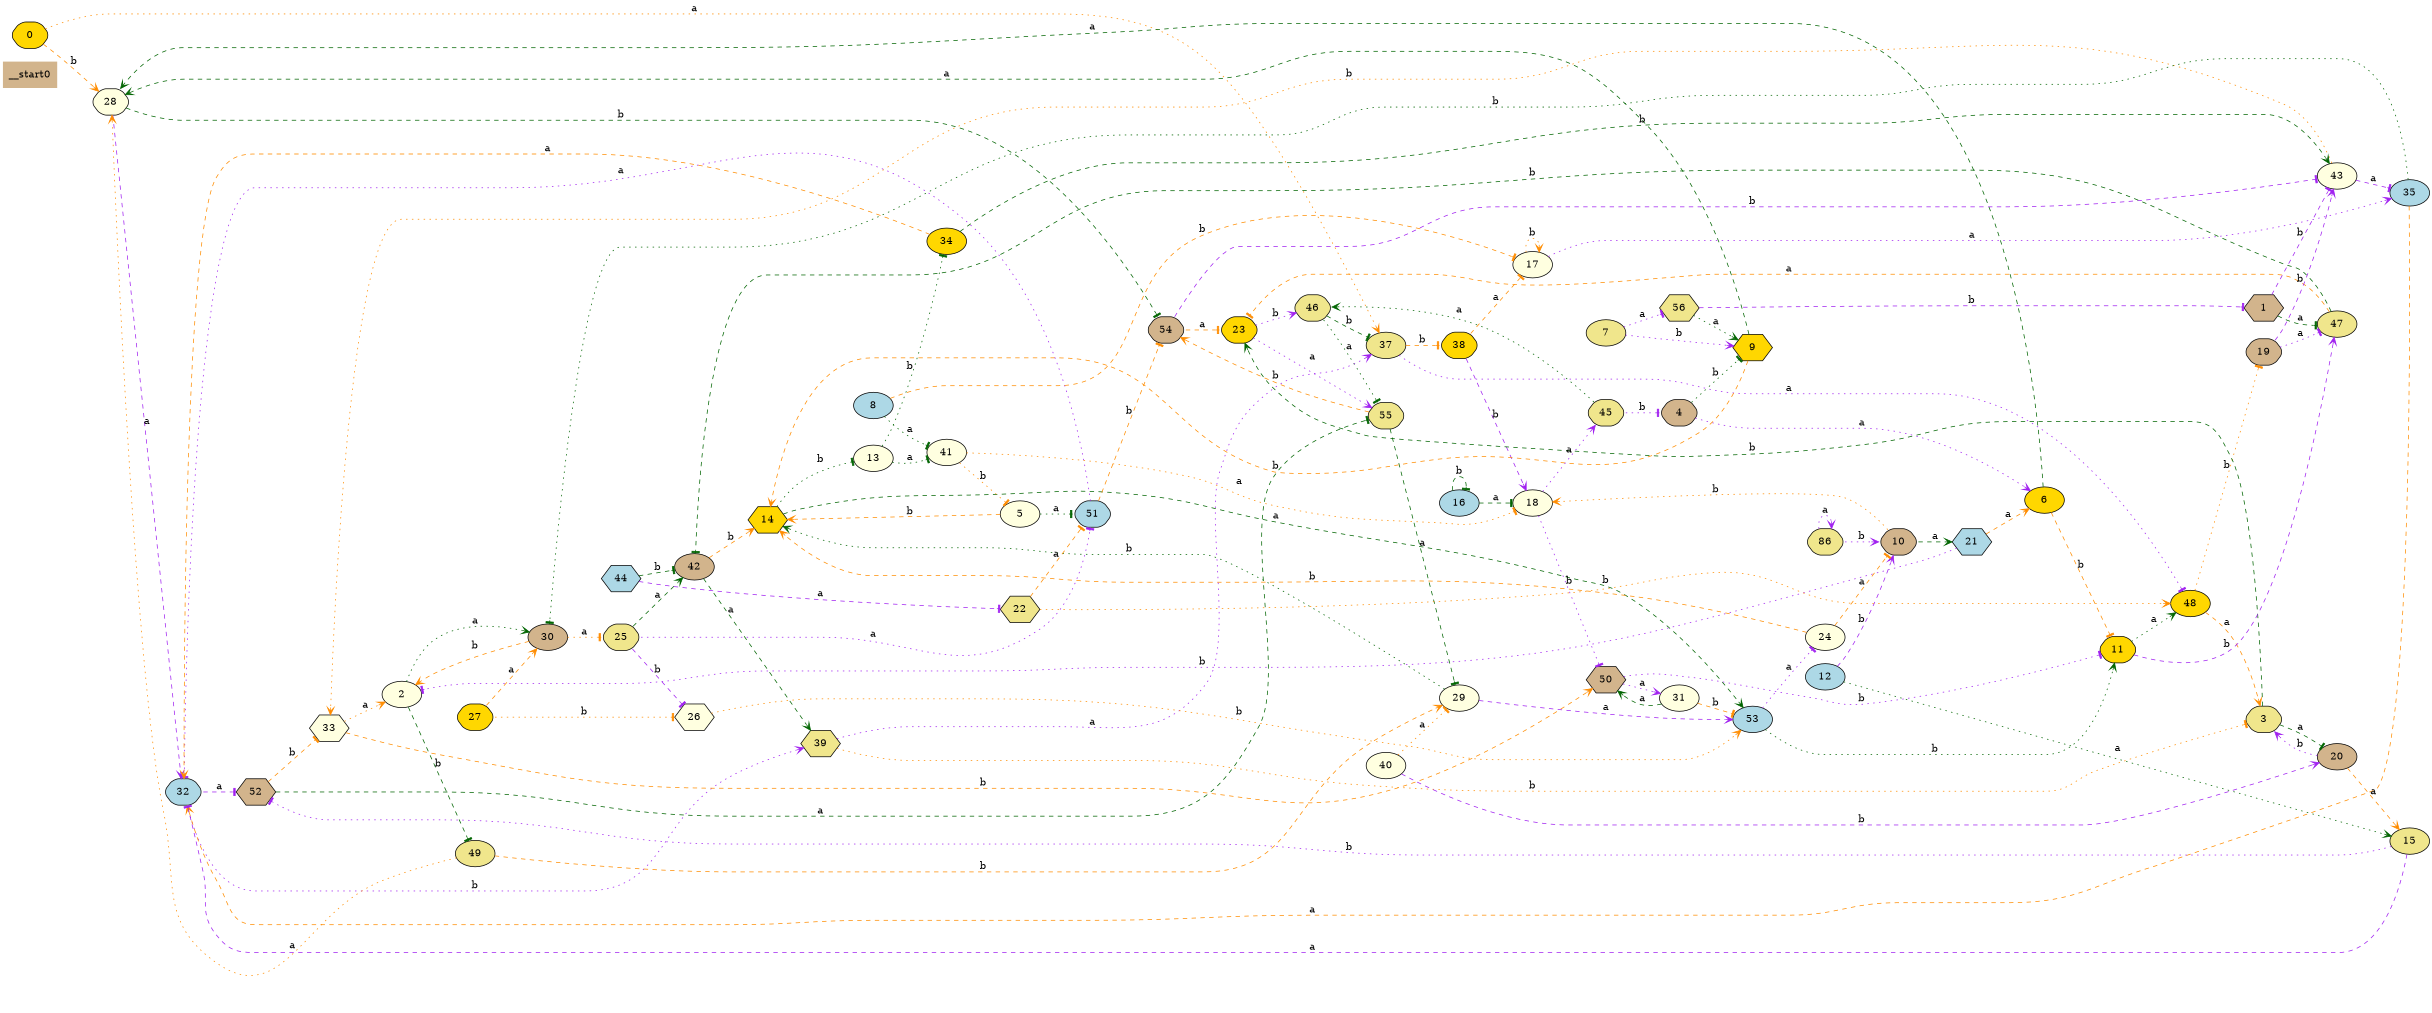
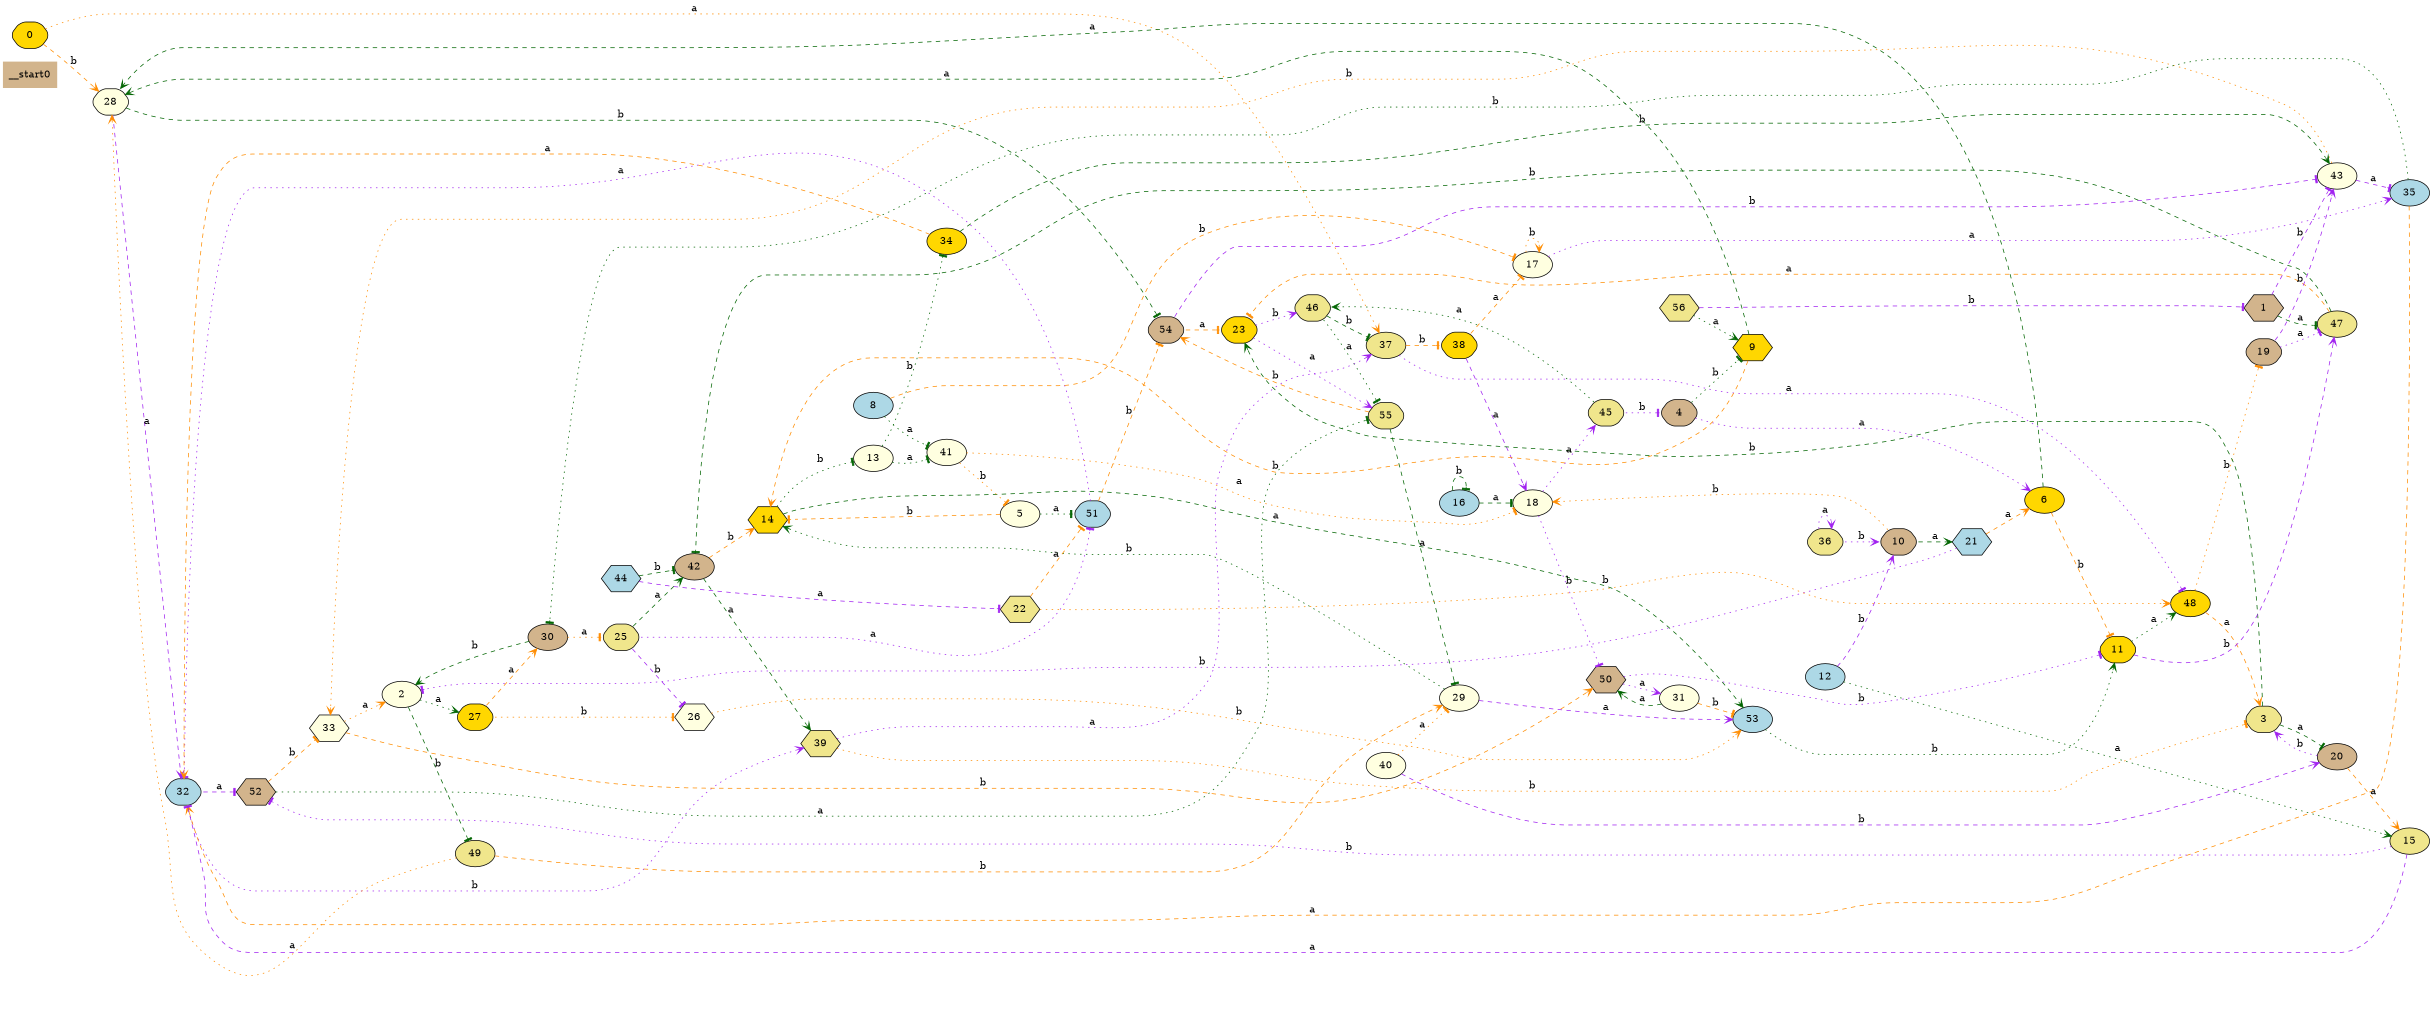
node "7": removed
edge "38" -> "18": label "b" -> "a"
edge "5" -> "14": arrowhead vee -> tee
node "86": label "86" -> "36"
edge "2" -> "30": now "2" -> "27"
node "24": removed
edge "30" -> "2": color darkorange -> darkgreen
edge "52" -> "55": style dashed -> dotted
